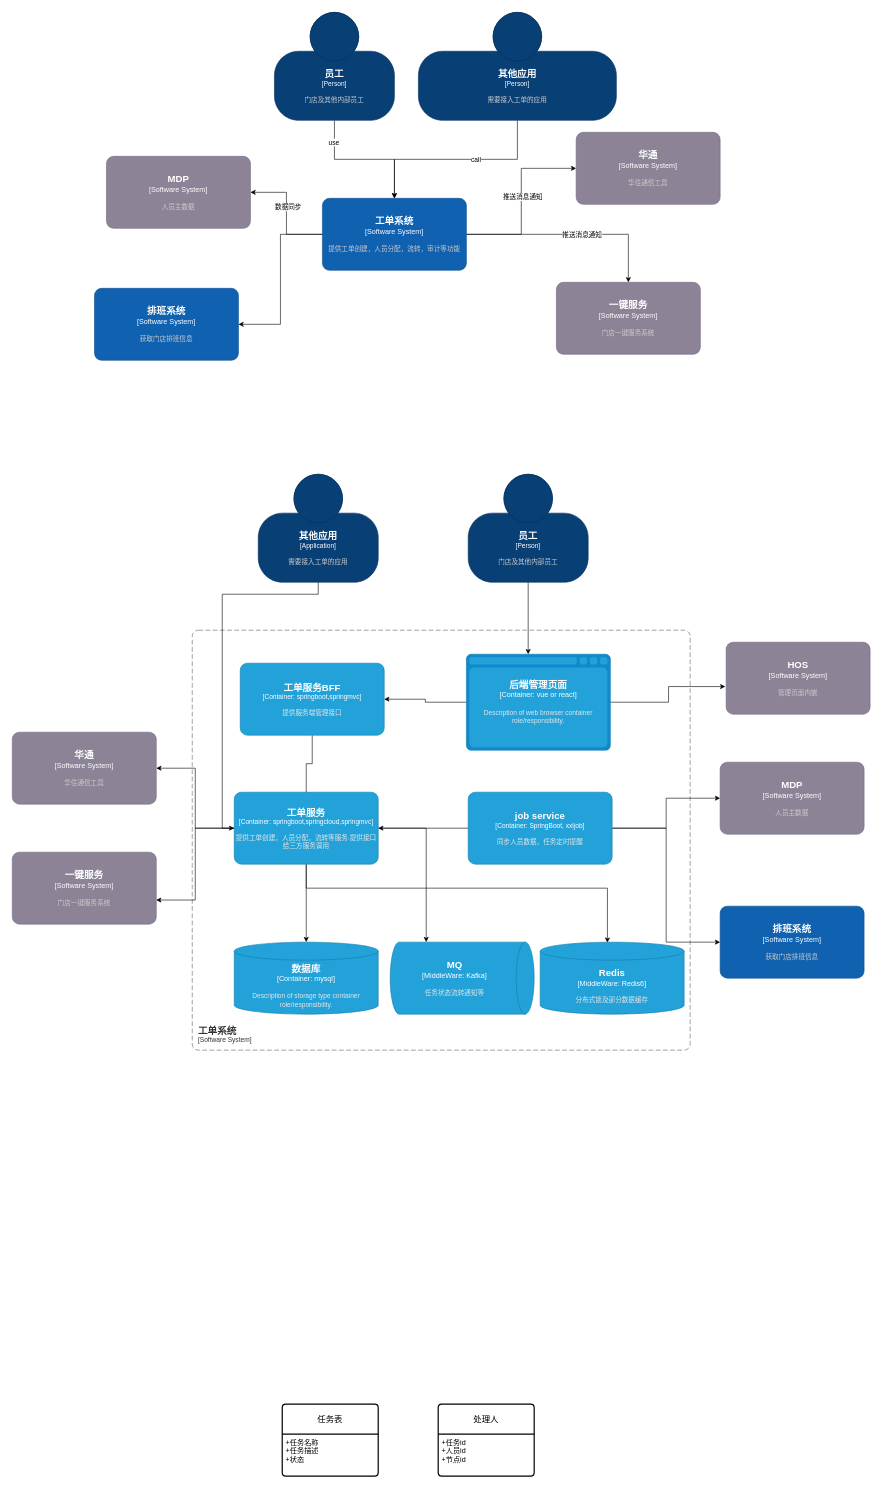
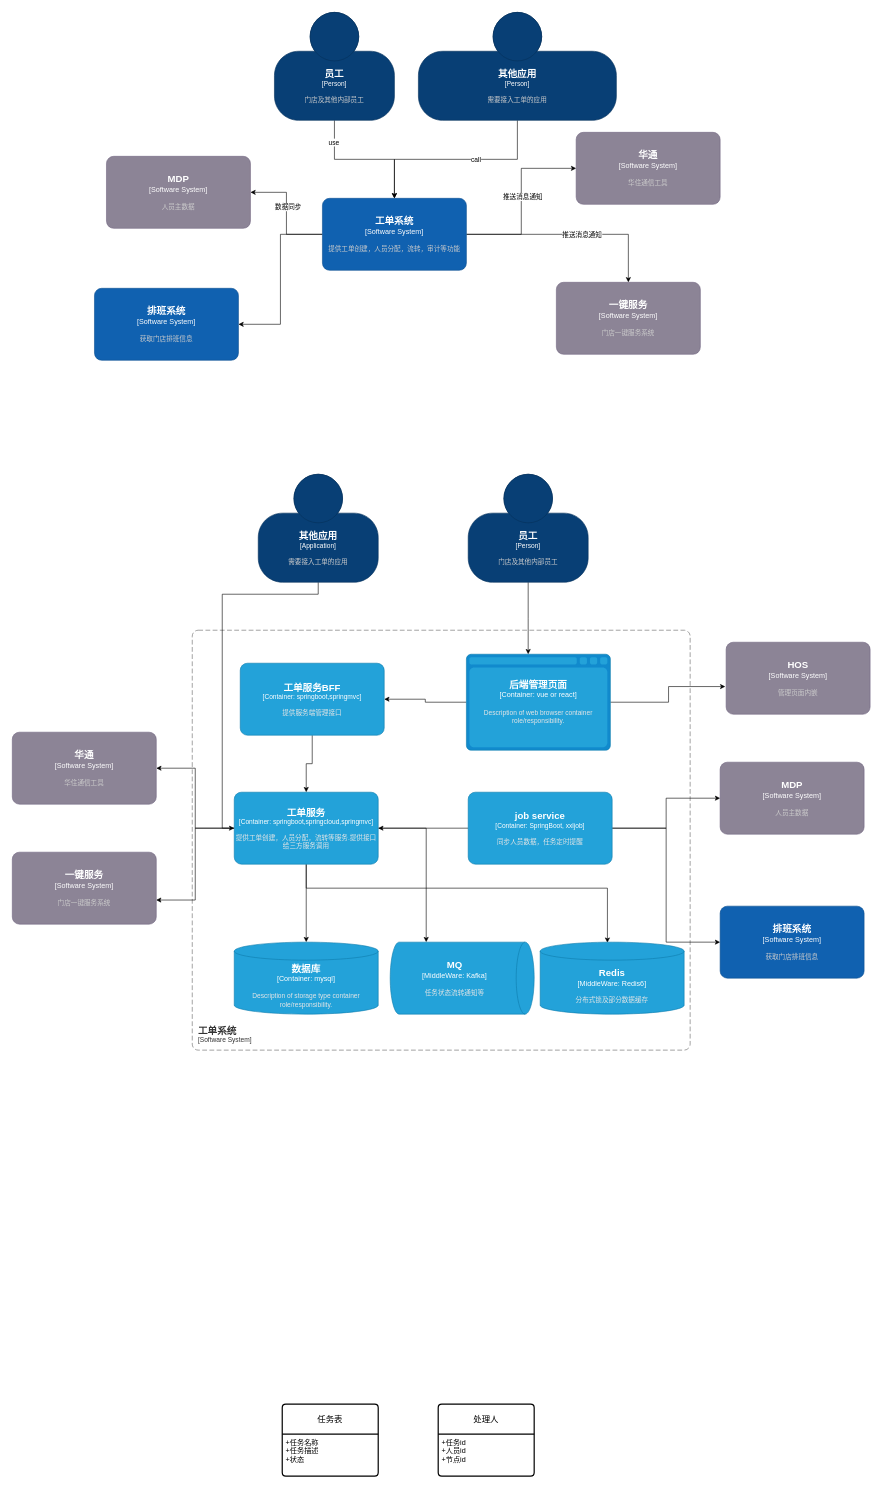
edge "工单服务BFF [Container: springboot,springmvc] 提供服务端管理接口" -- "工单服务 [Container: springboot,springcloud,springmvc] 提供工单创建，人员分配，流转等服务.提供接口给三方服务调用": arrowhead none -> classic
